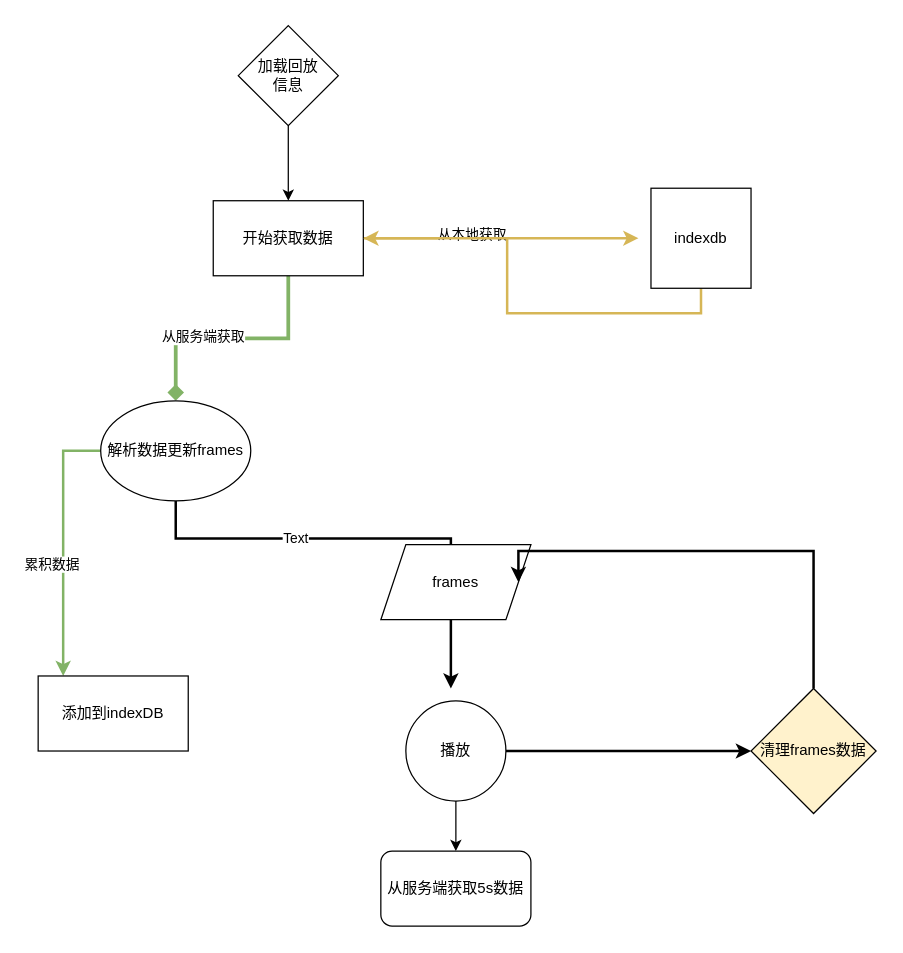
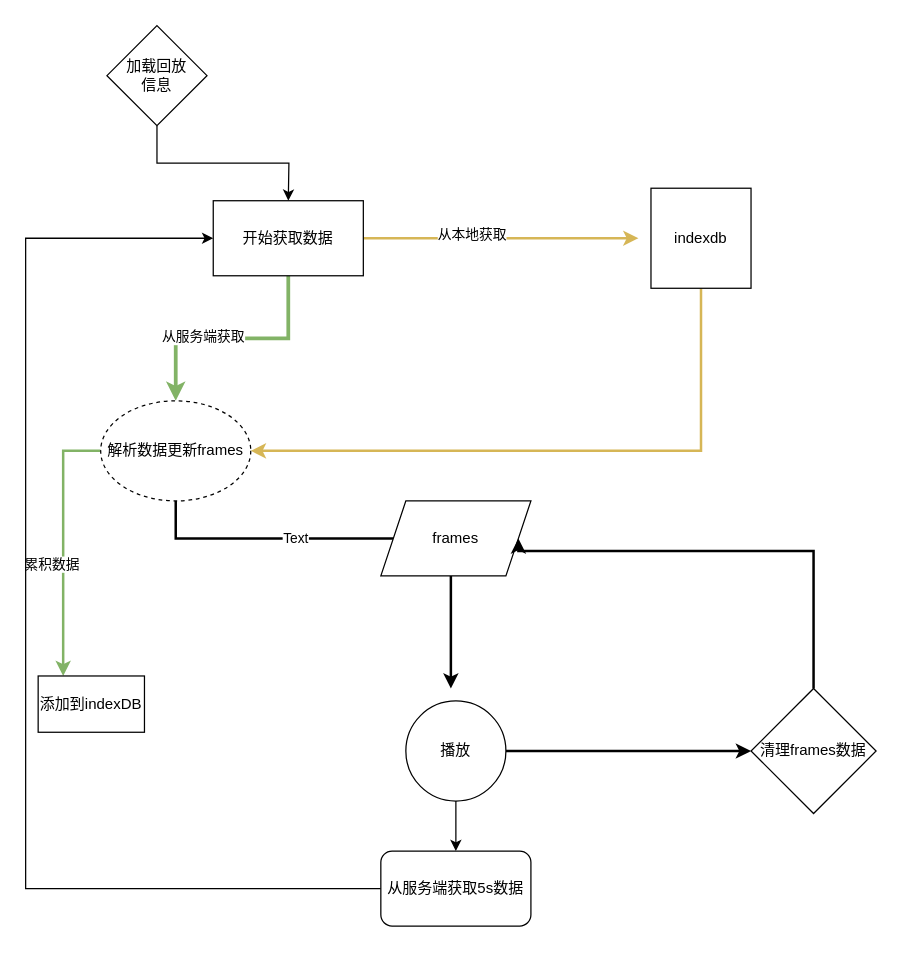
node "加载回放 信息": moved (288, 76) -> (157, 76)
edge "indexdb" -> "开始获取数据": now "indexdb" -> "解析数据更新frames"
edge "开始获取数据" -> "解析数据更新frames": arrowhead diamond -> classic
node "解析数据更新frames": style solid -> dashed
node "frames": moved (456, 582) -> (456, 538)
edge "从服务端获取5s数据" -> "开始获取数据": added
node "添加到indexDB": size 150x75 -> 106x56
node "清理frames数据": fillcolor #fff2cc -> #ffffff
